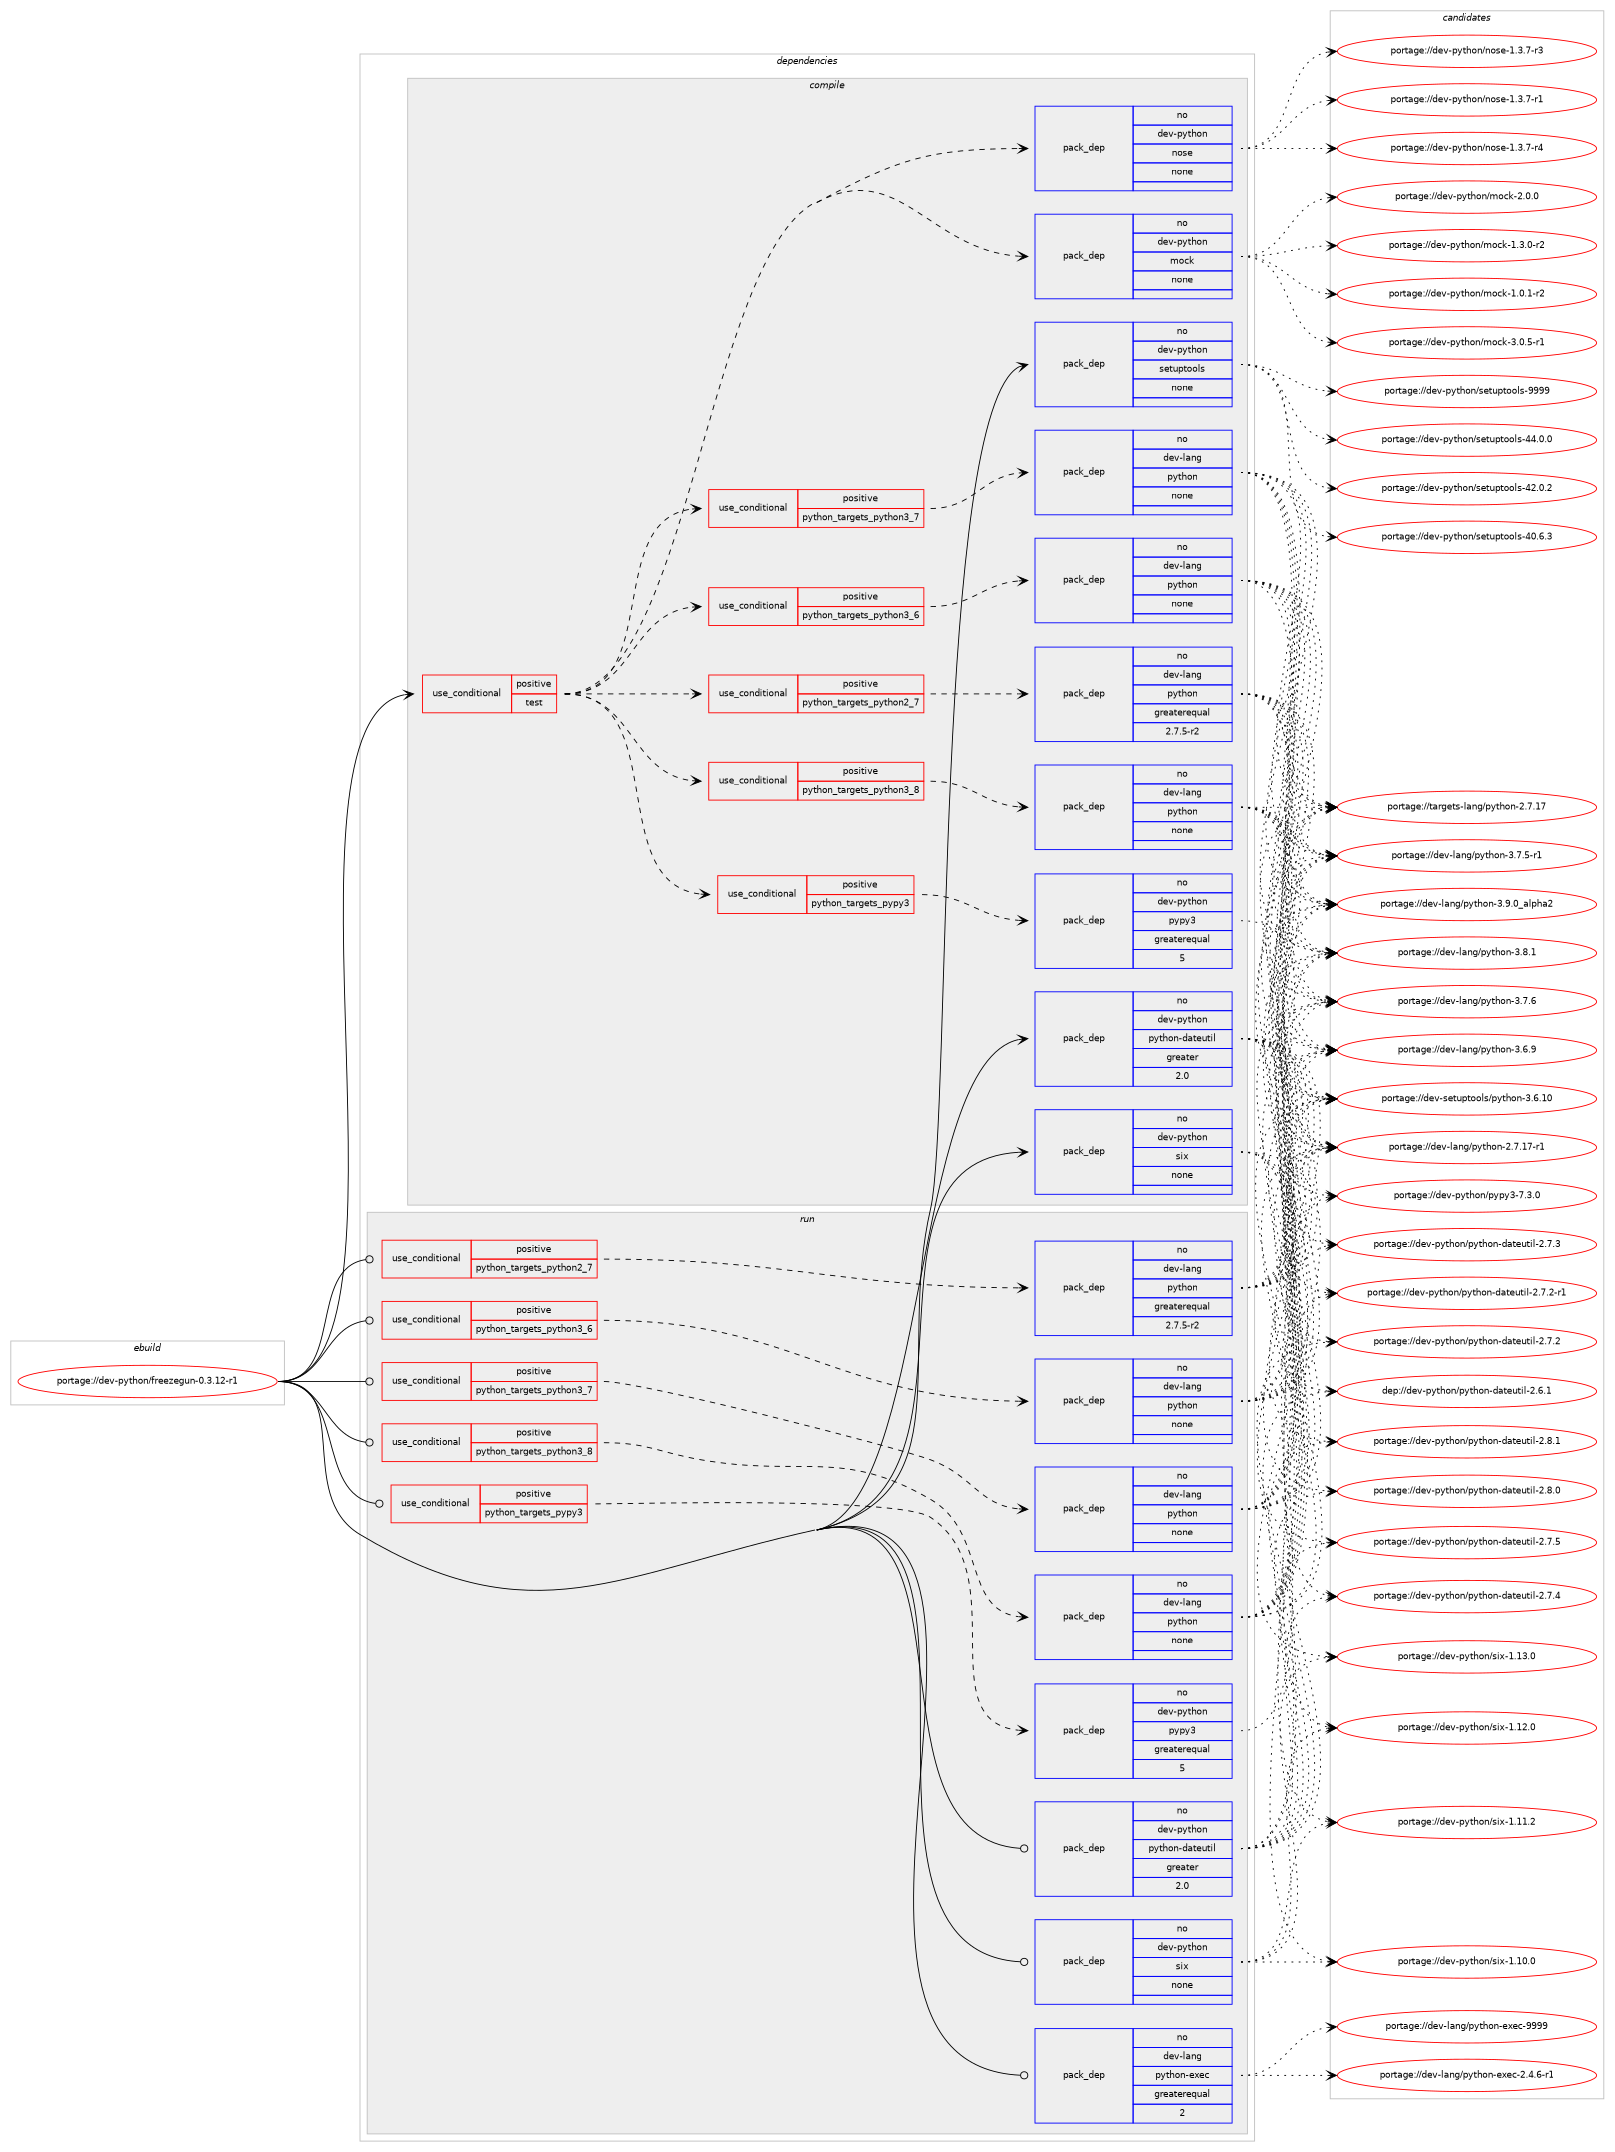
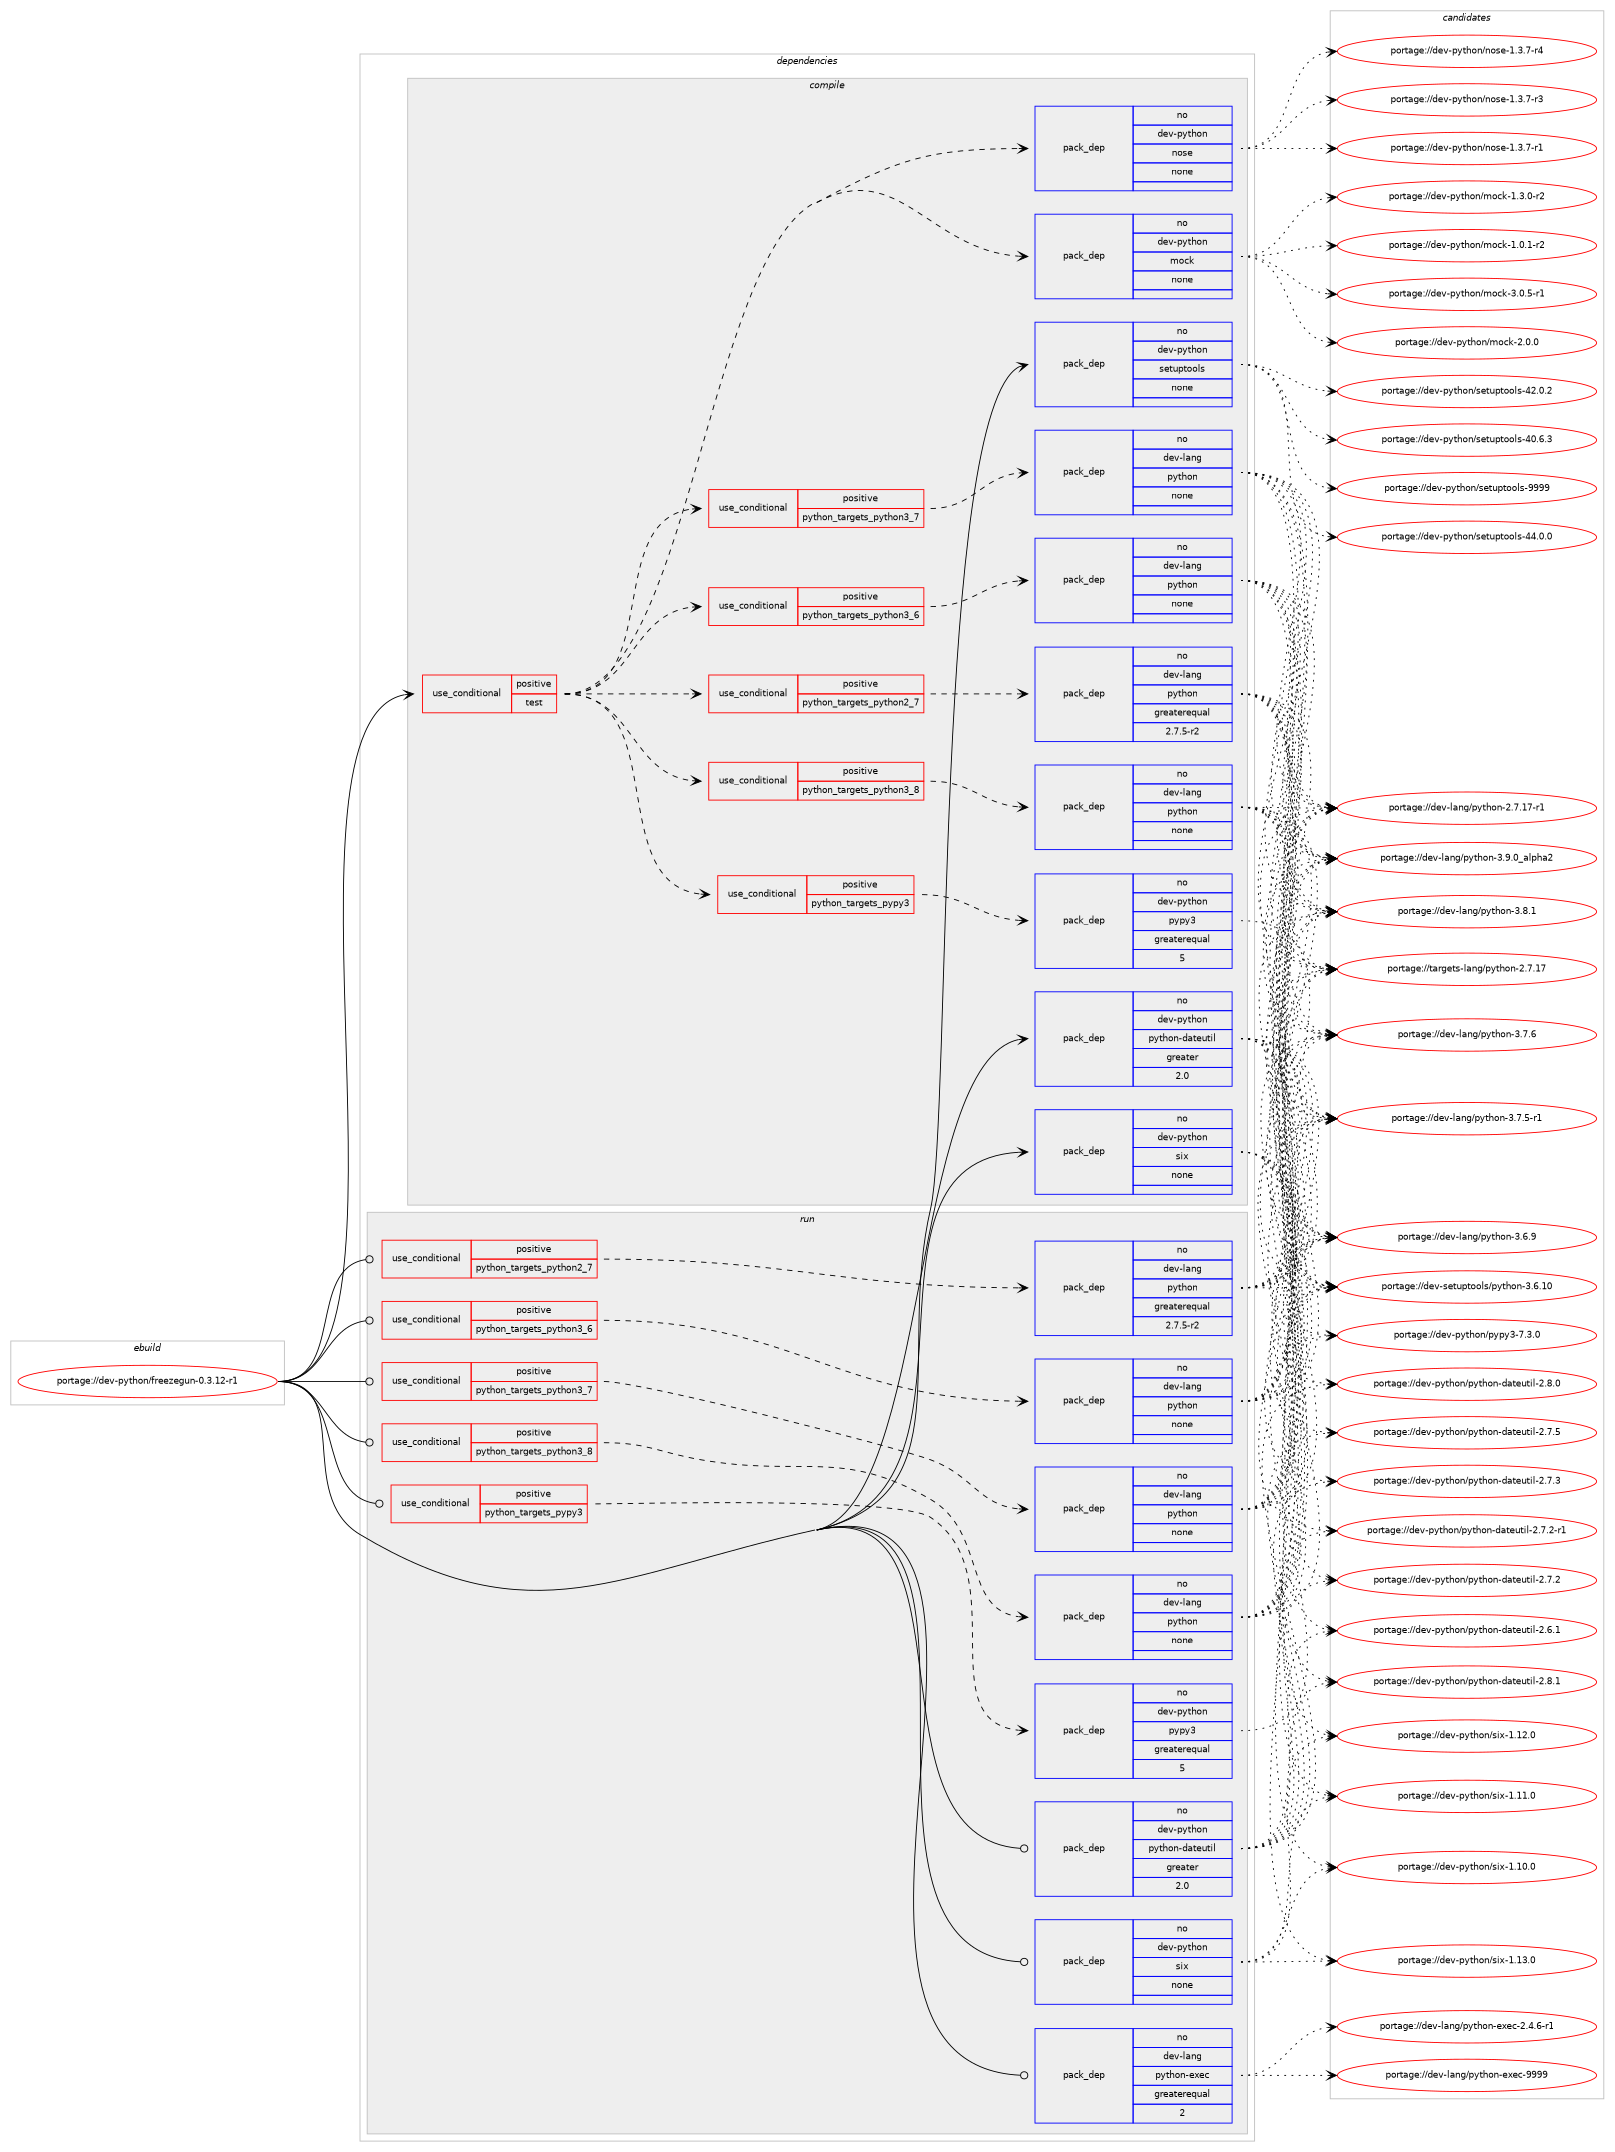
node "dep://dev-python/python-dateutil-2.6.1": label "dep://dev-python/python-dateutil-2.6.1" -> "portage://dev-python/python-dateutil-2.6.1"
node "portage://dev-python/python-dateutil-2.7.4": removed
node "portage://dev-python/six-1.11.2": label "portage://dev-python/six-1.11.2" -> "portage://dev-python/six-1.11.0"
